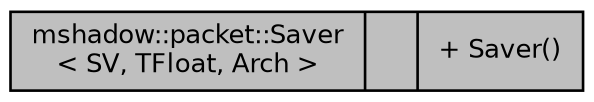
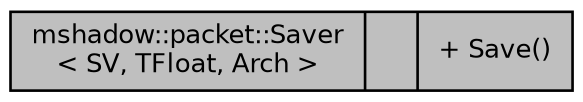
node "mshadow::packet::Saver": text "+ Saver()" -> "+ Save()"
